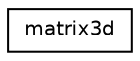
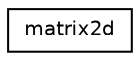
node "matrix3d": label "matrix3d" -> "matrix2d"
